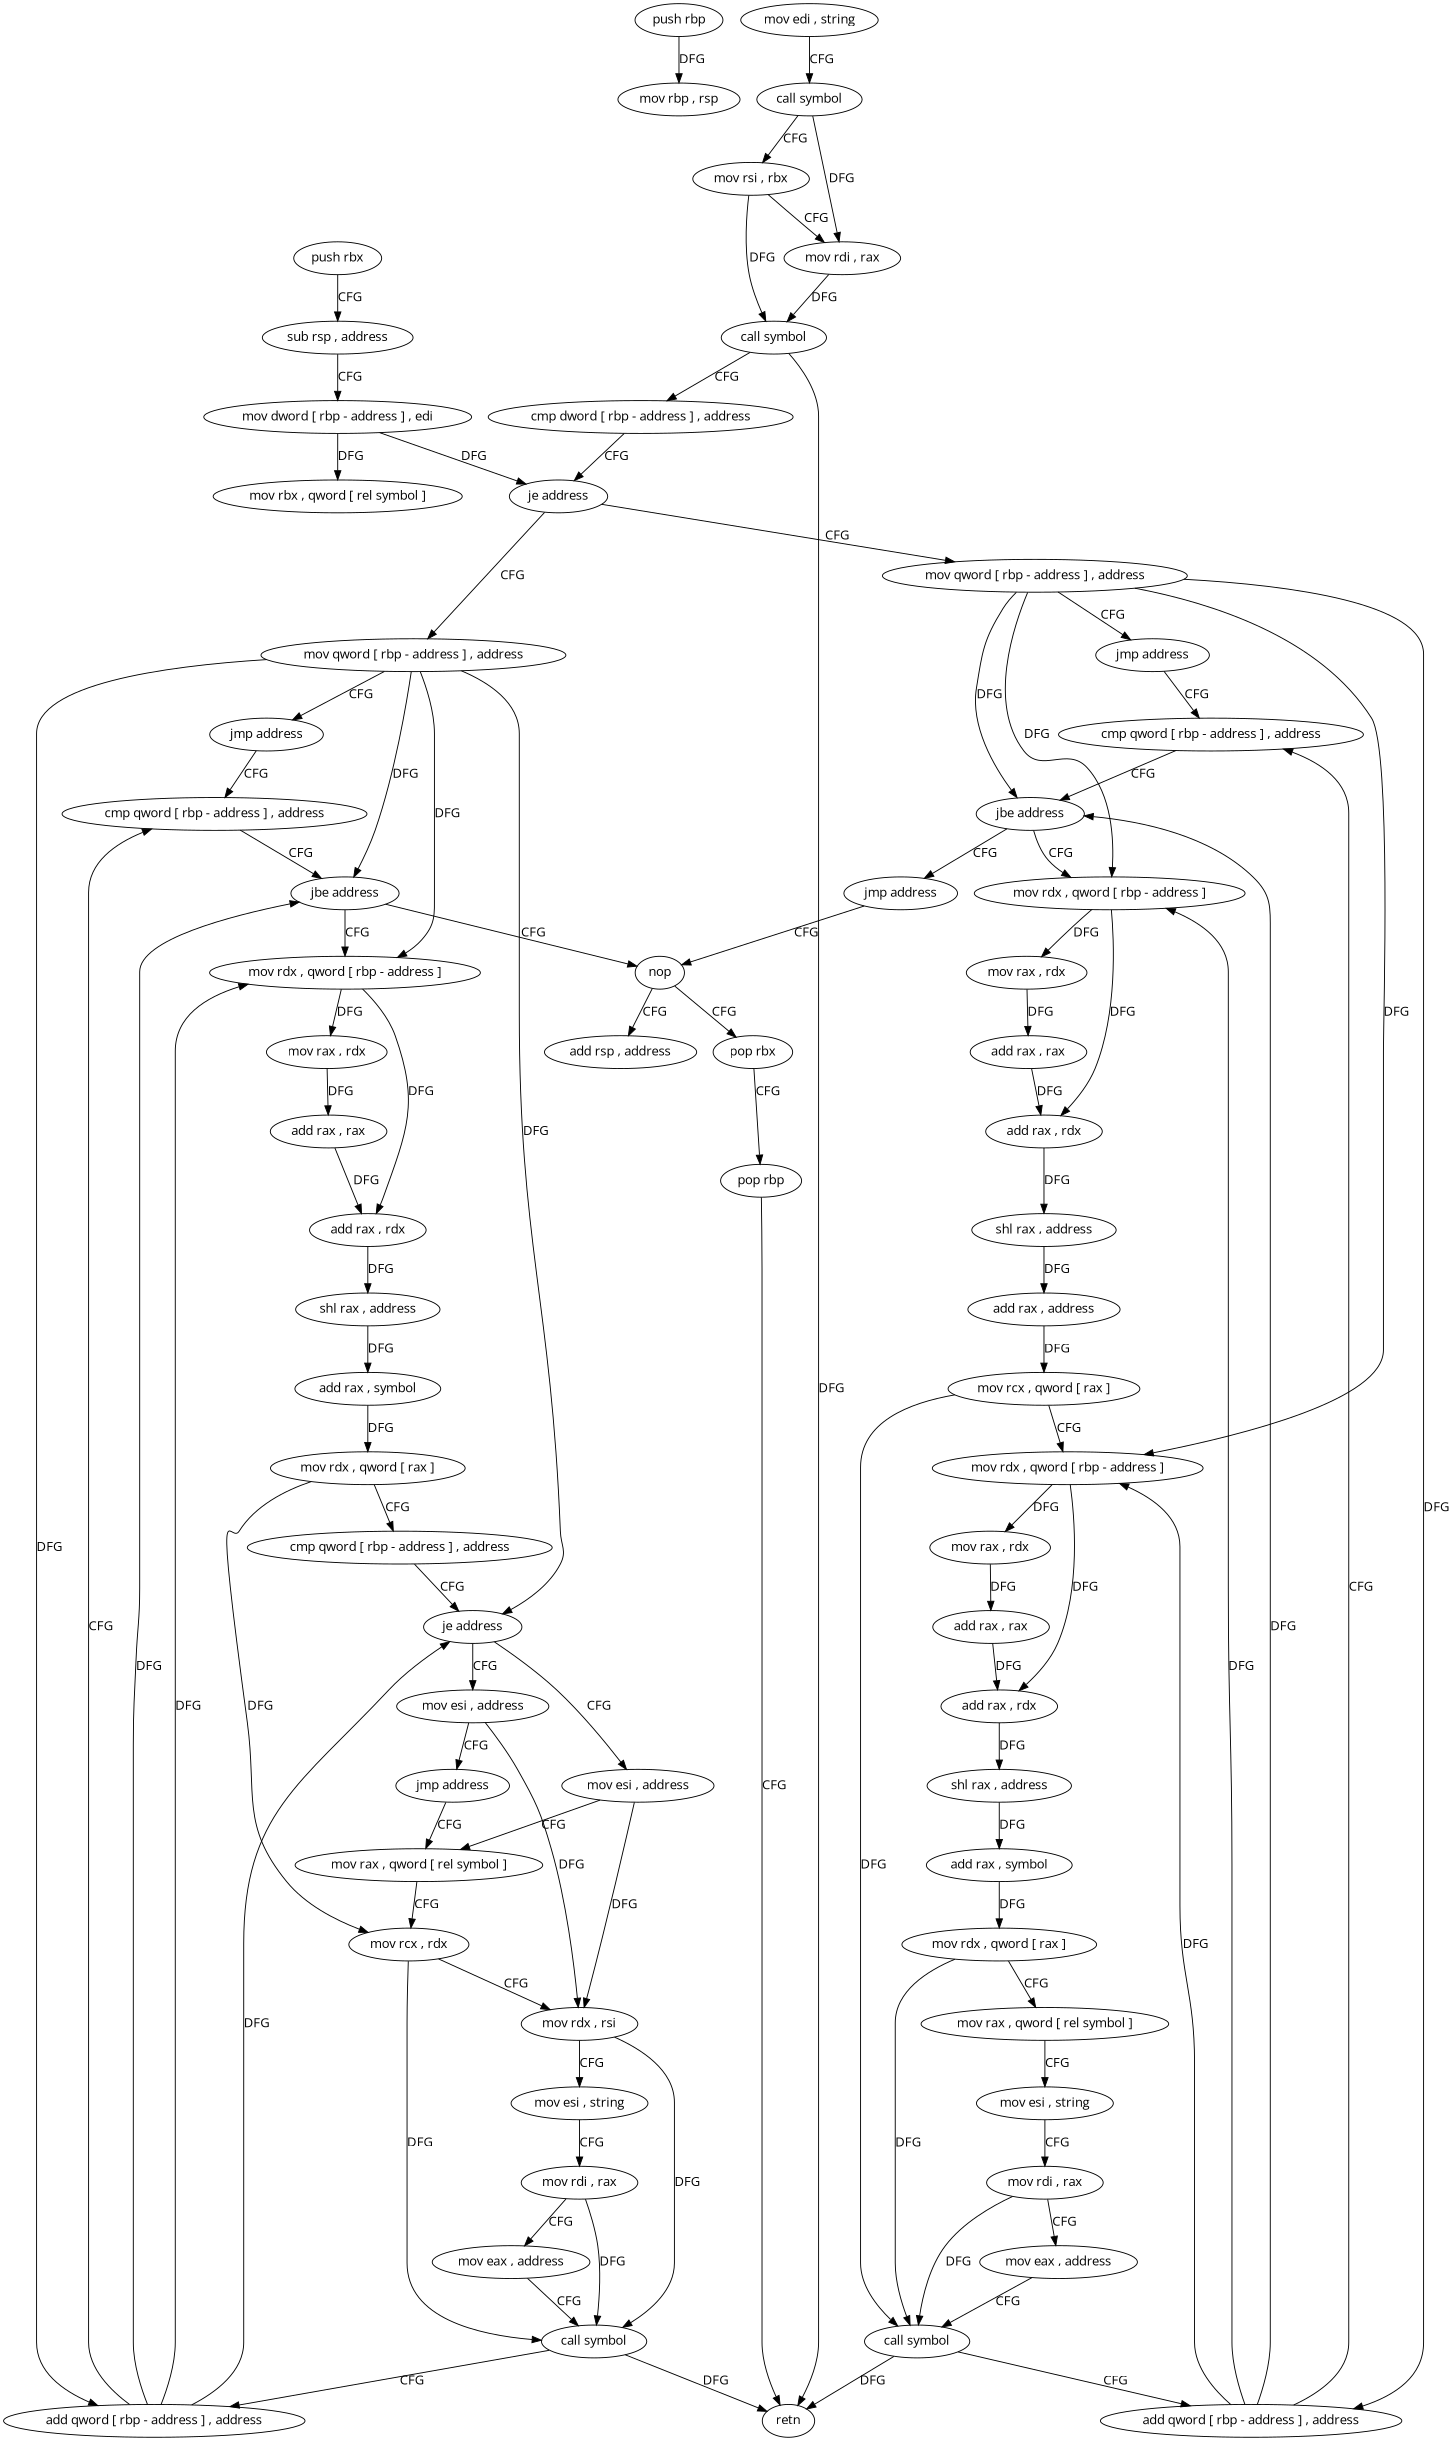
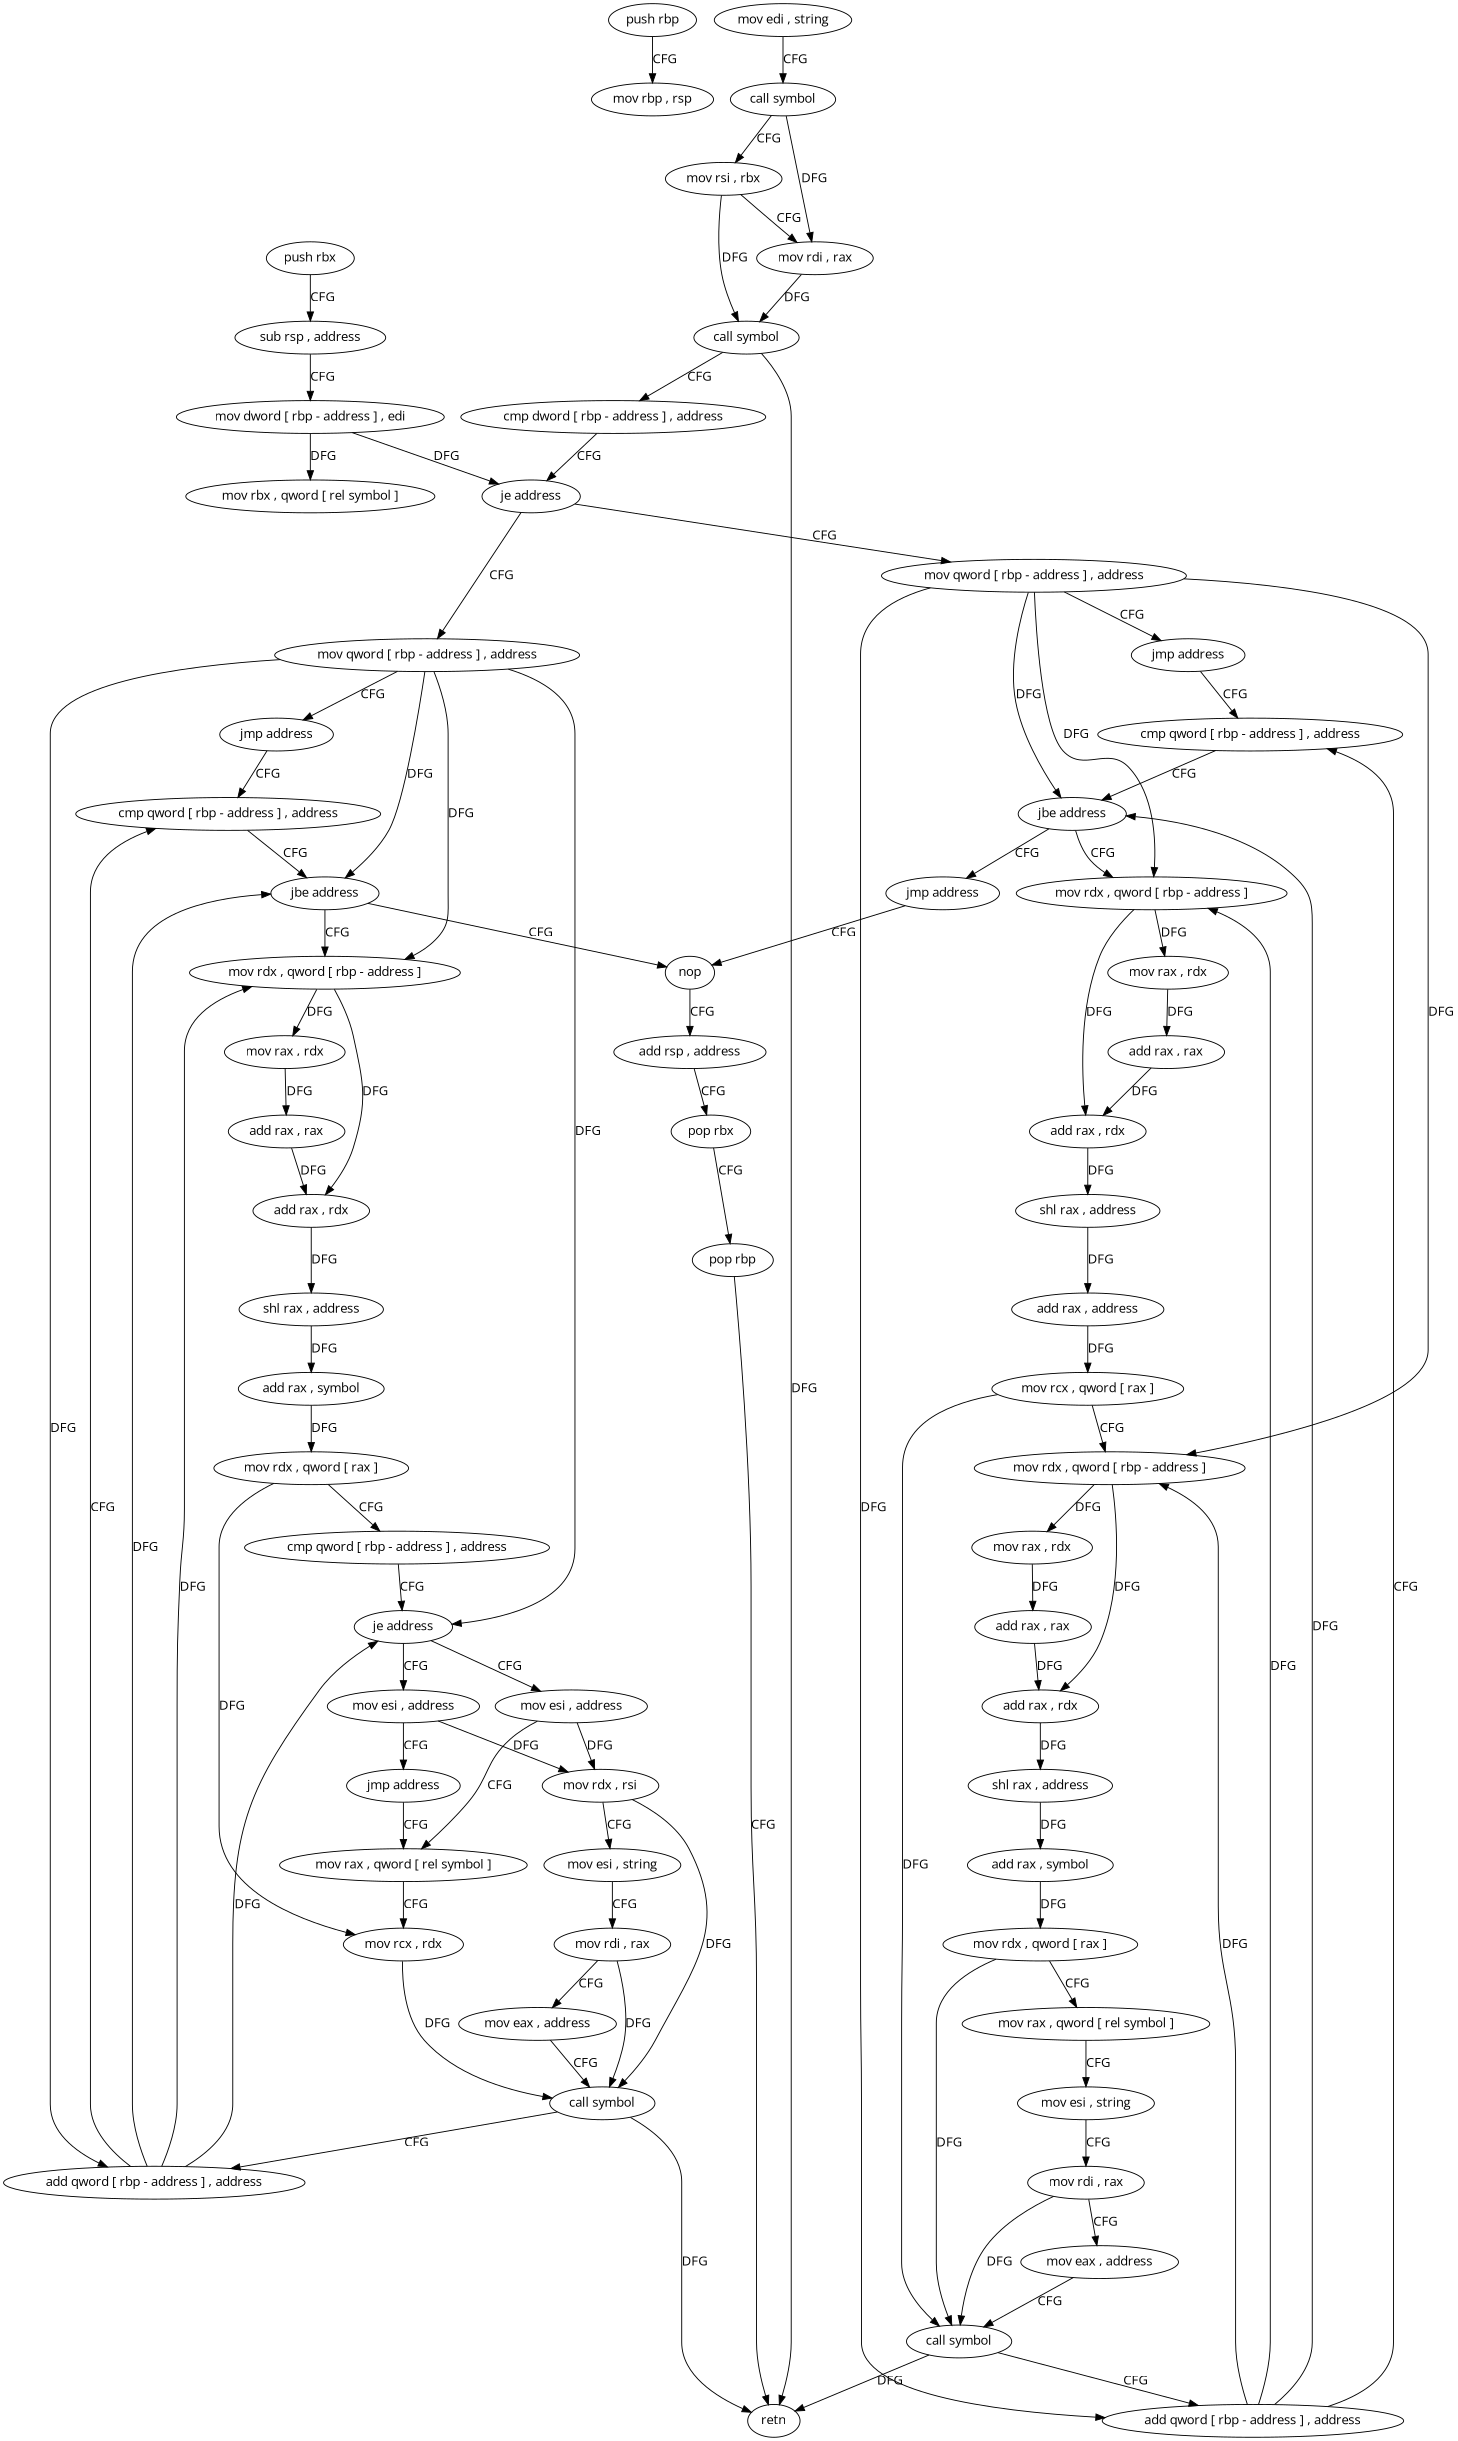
edge "push rbp" -> "mov rbp , rsp": label "DFG" -> "CFG"
edge "nop" -> "pop rbx": now "add rsp , address" -> "pop rbx"
edge "mov rcx , rdx" -> "mov rdx , rsi": removed, label "CFG"
